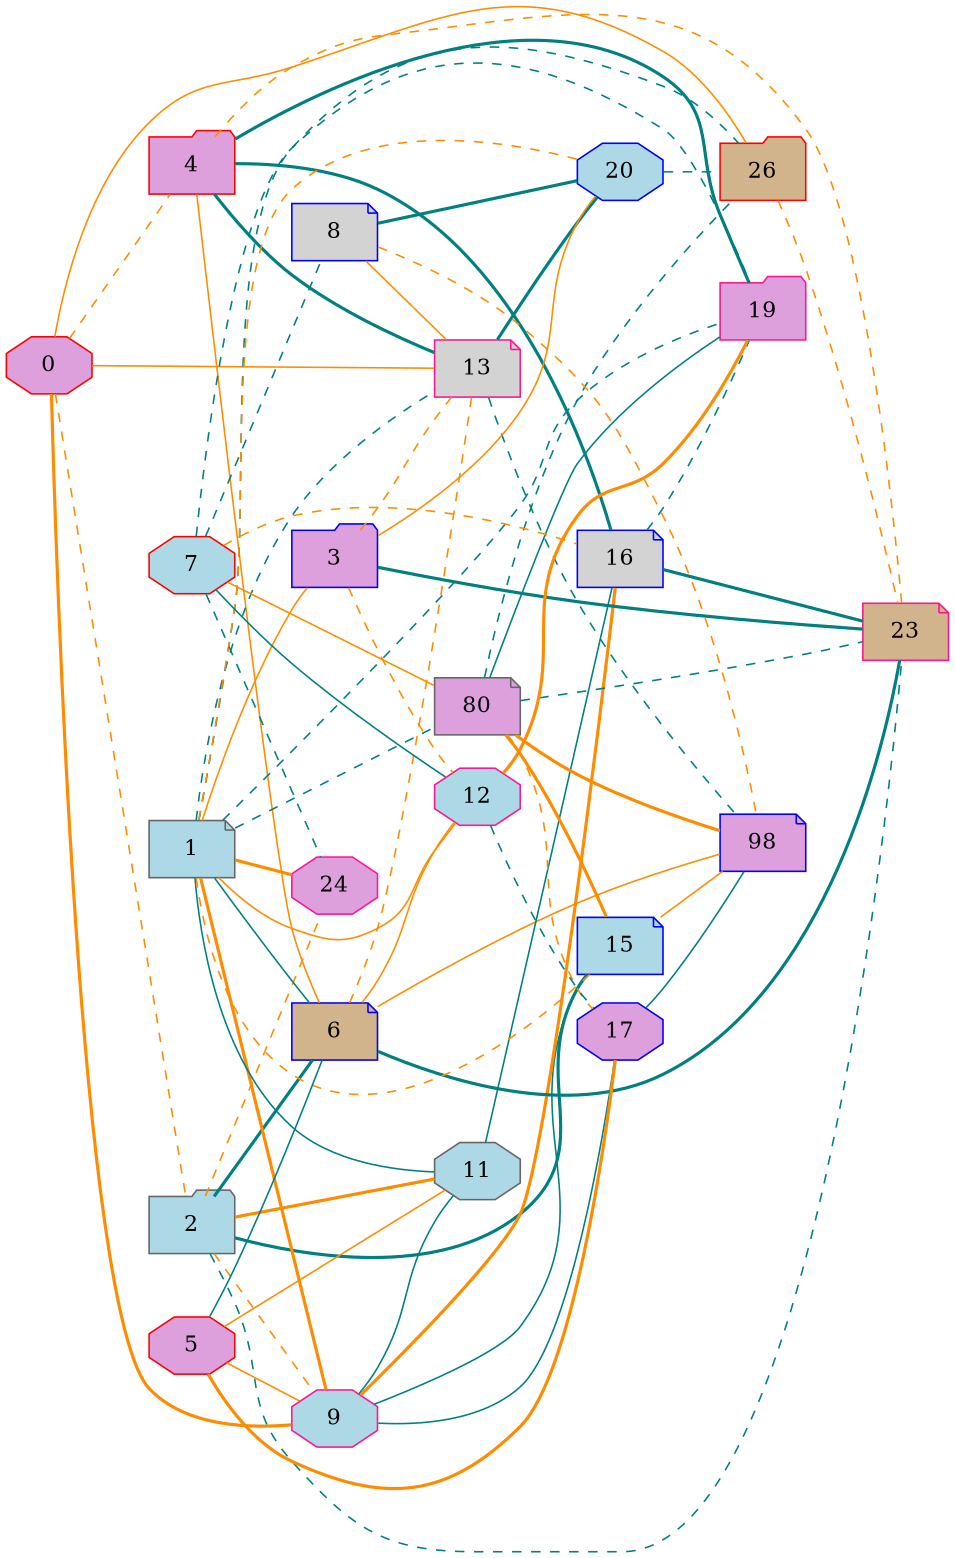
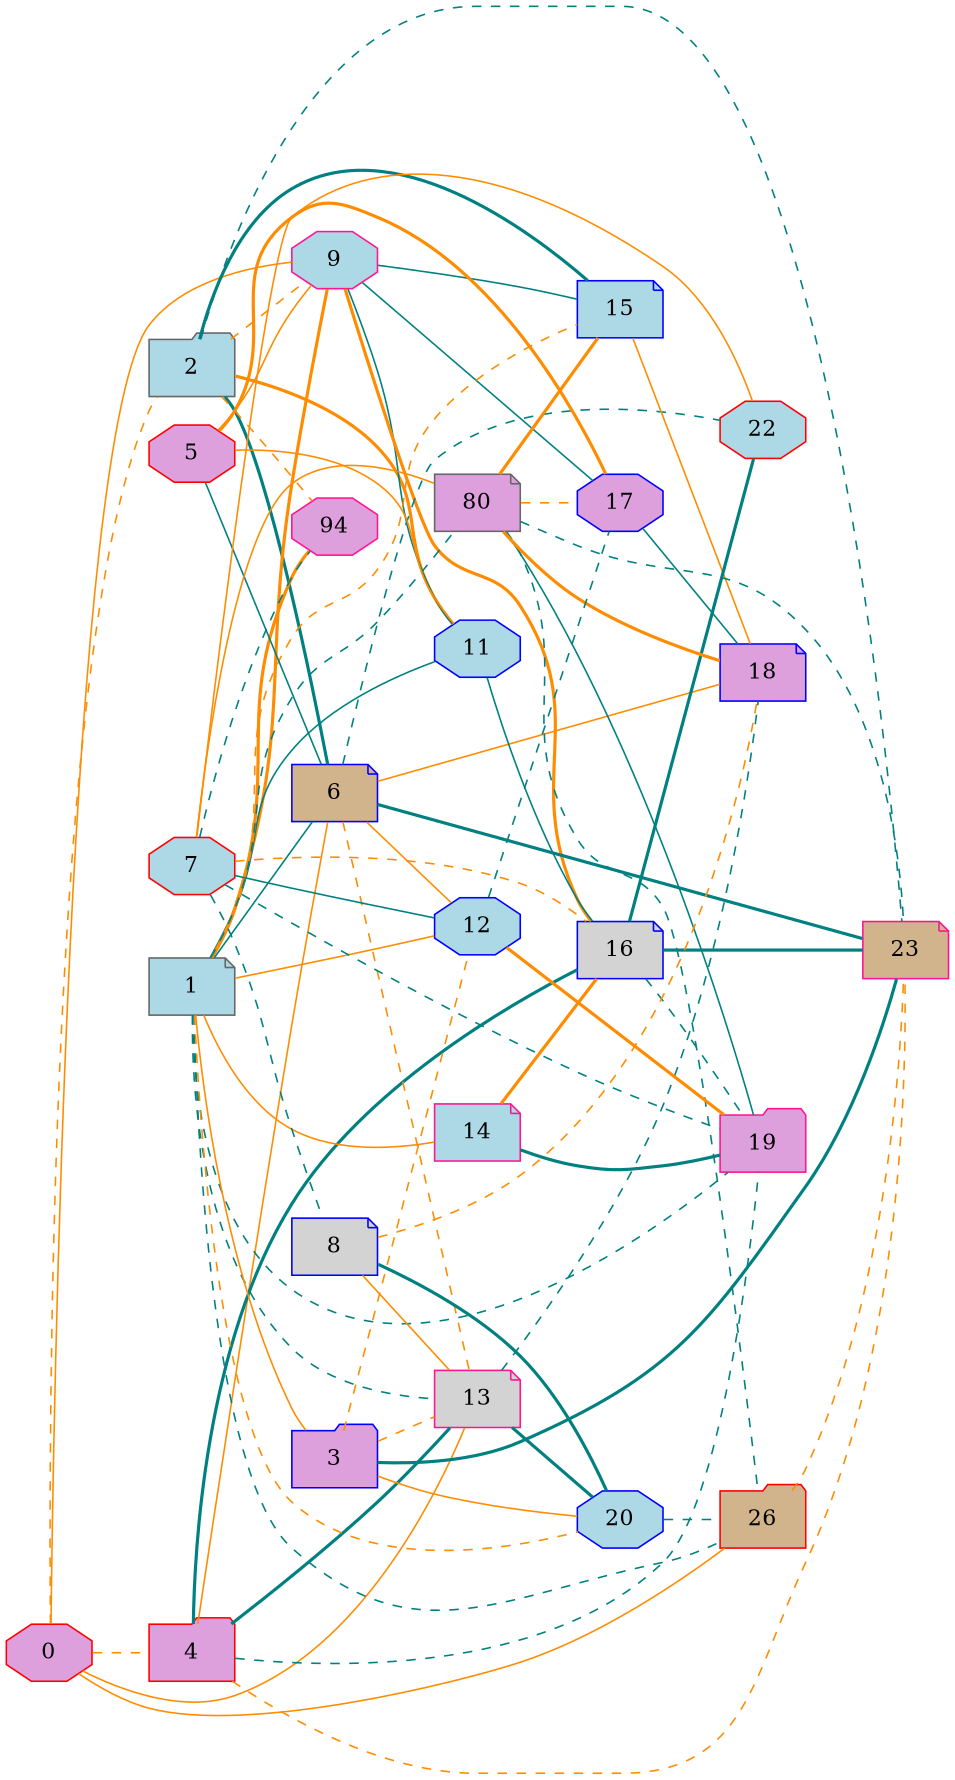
edge "4" -- "19": style bold -> dashed
node "22": added
node "12": color deeppink -> blue
node "98": label "98" -> "18"
node "24": label "24" -> "94"
edge "0" -- "9": style bold -> solid
node "14": added
node "11": color gray40 -> blue
